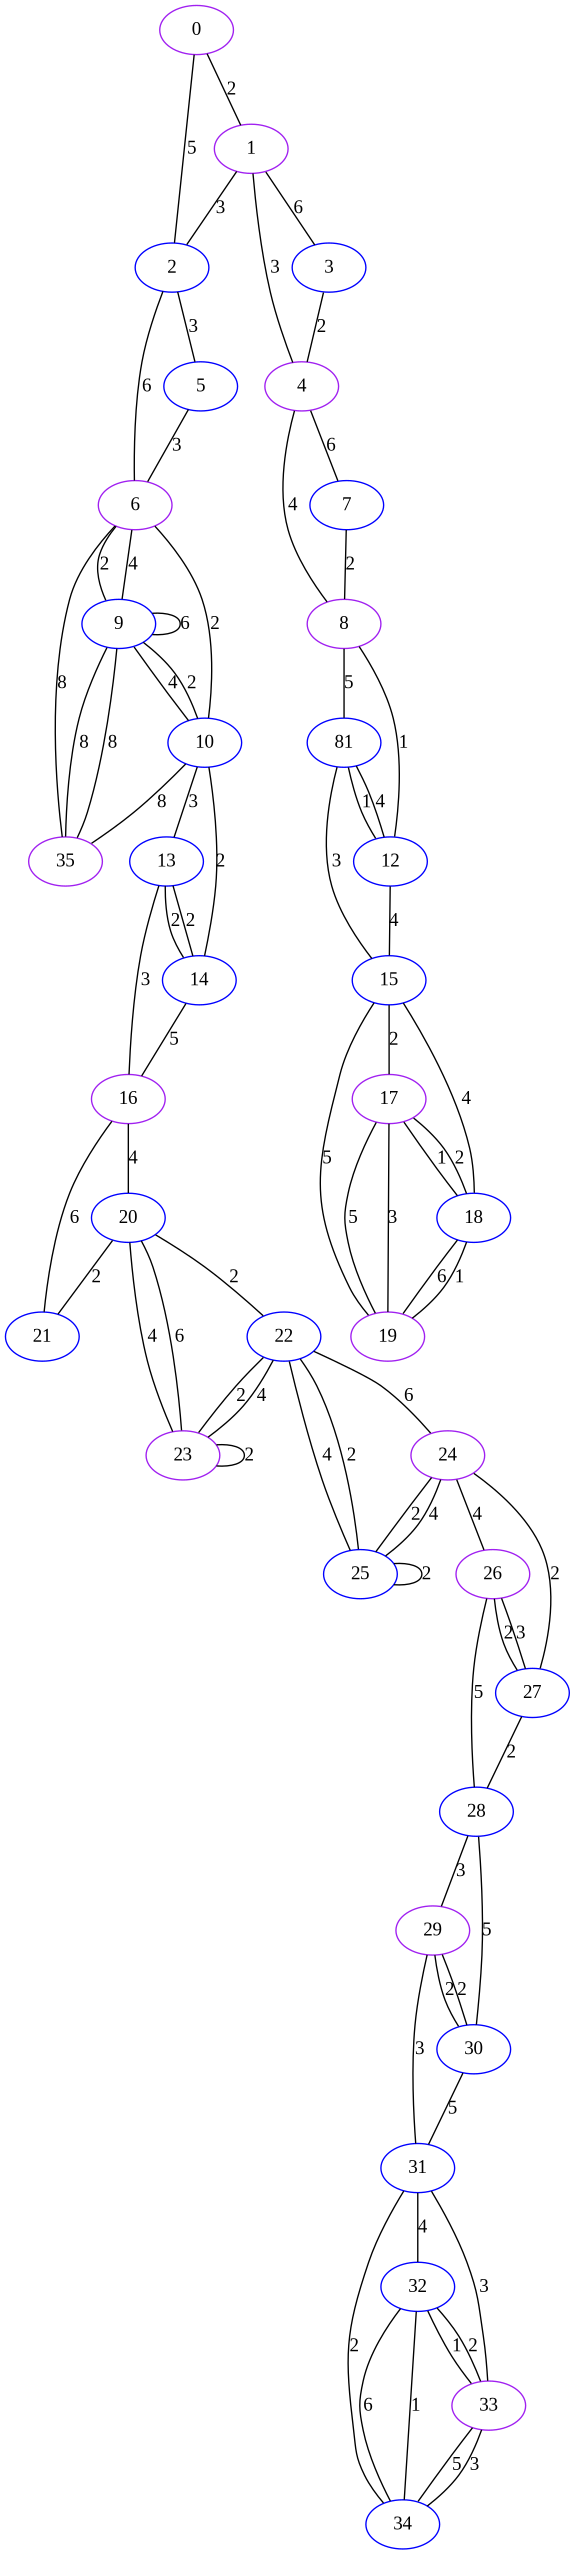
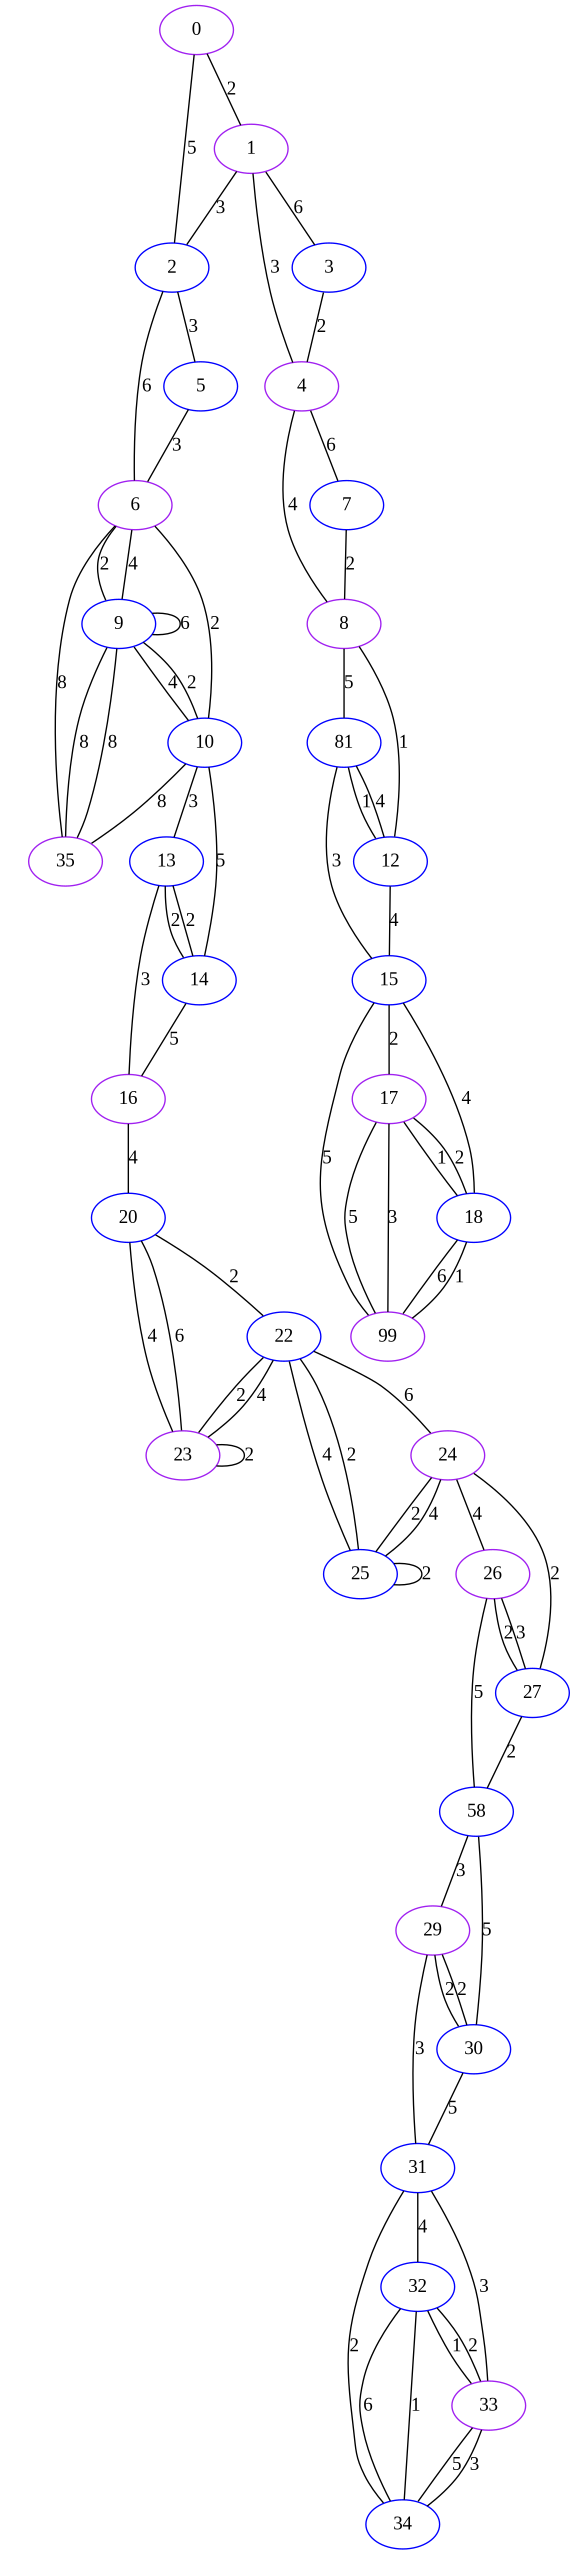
edge "10" -- "14": label "2" -> "5"
node "21": removed
node "19": label "19" -> "99"
node "28": label "28" -> "58"
